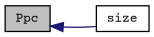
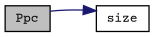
edge "size" -> "Ppc": reversed
